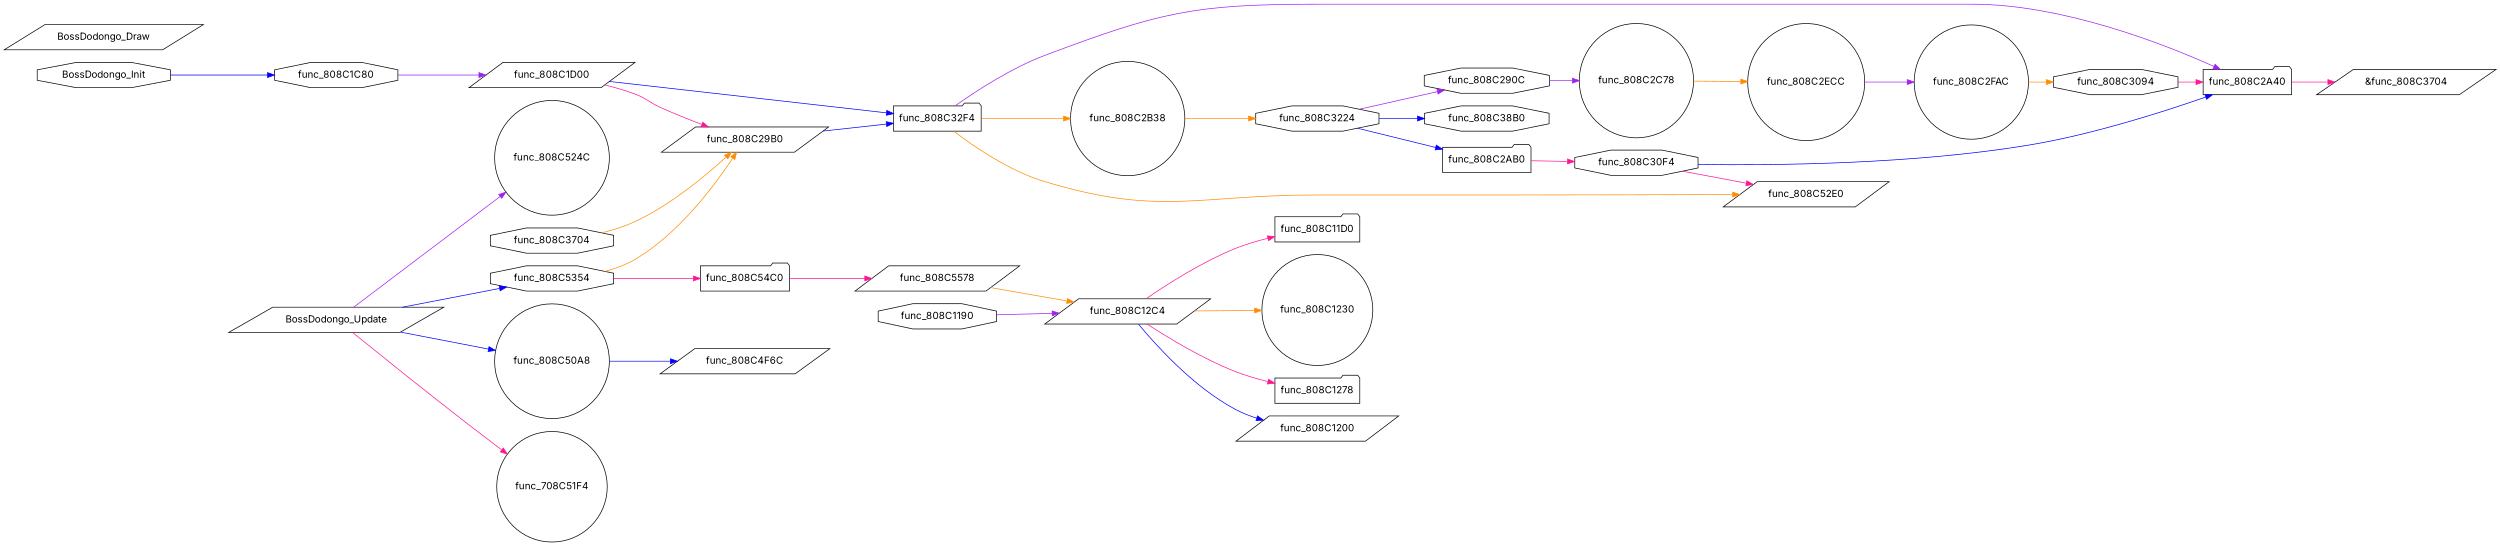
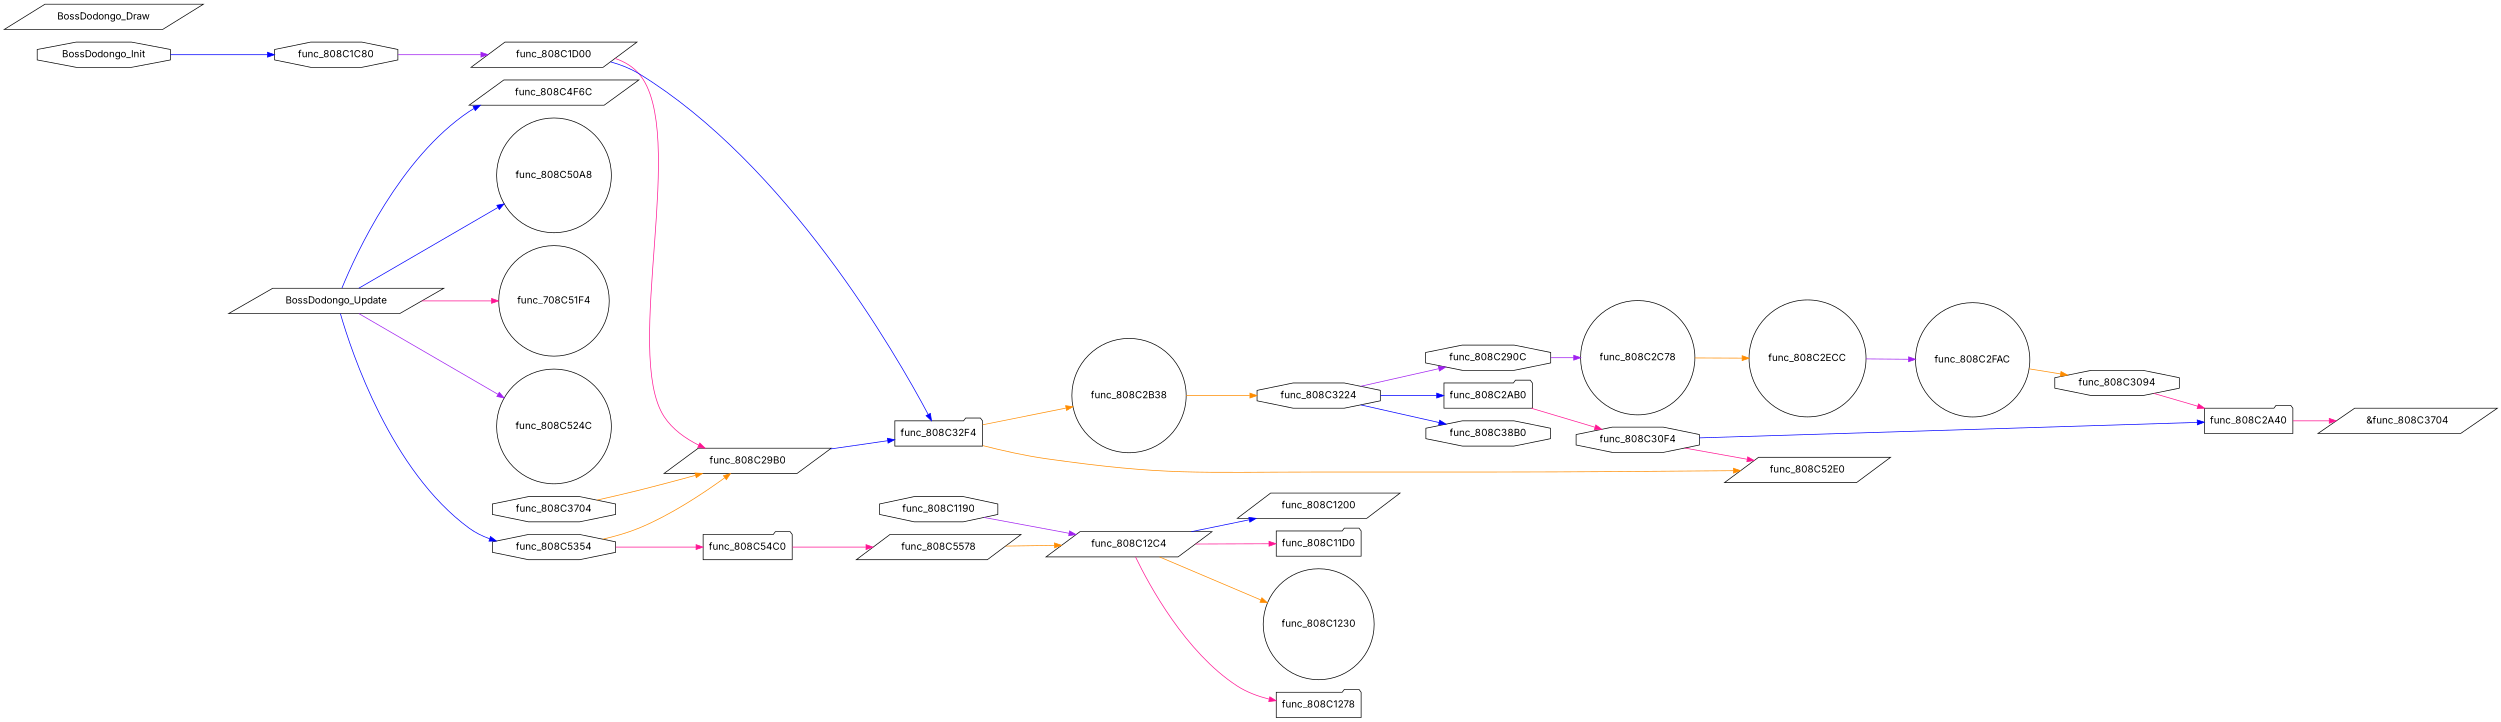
edge "func_808C32F4" -> "func_808C2A40": removed
edge "func_808C50A8" -> "func_808C4F6C": now "BossDodongo_Update" -> "func_808C4F6C"
